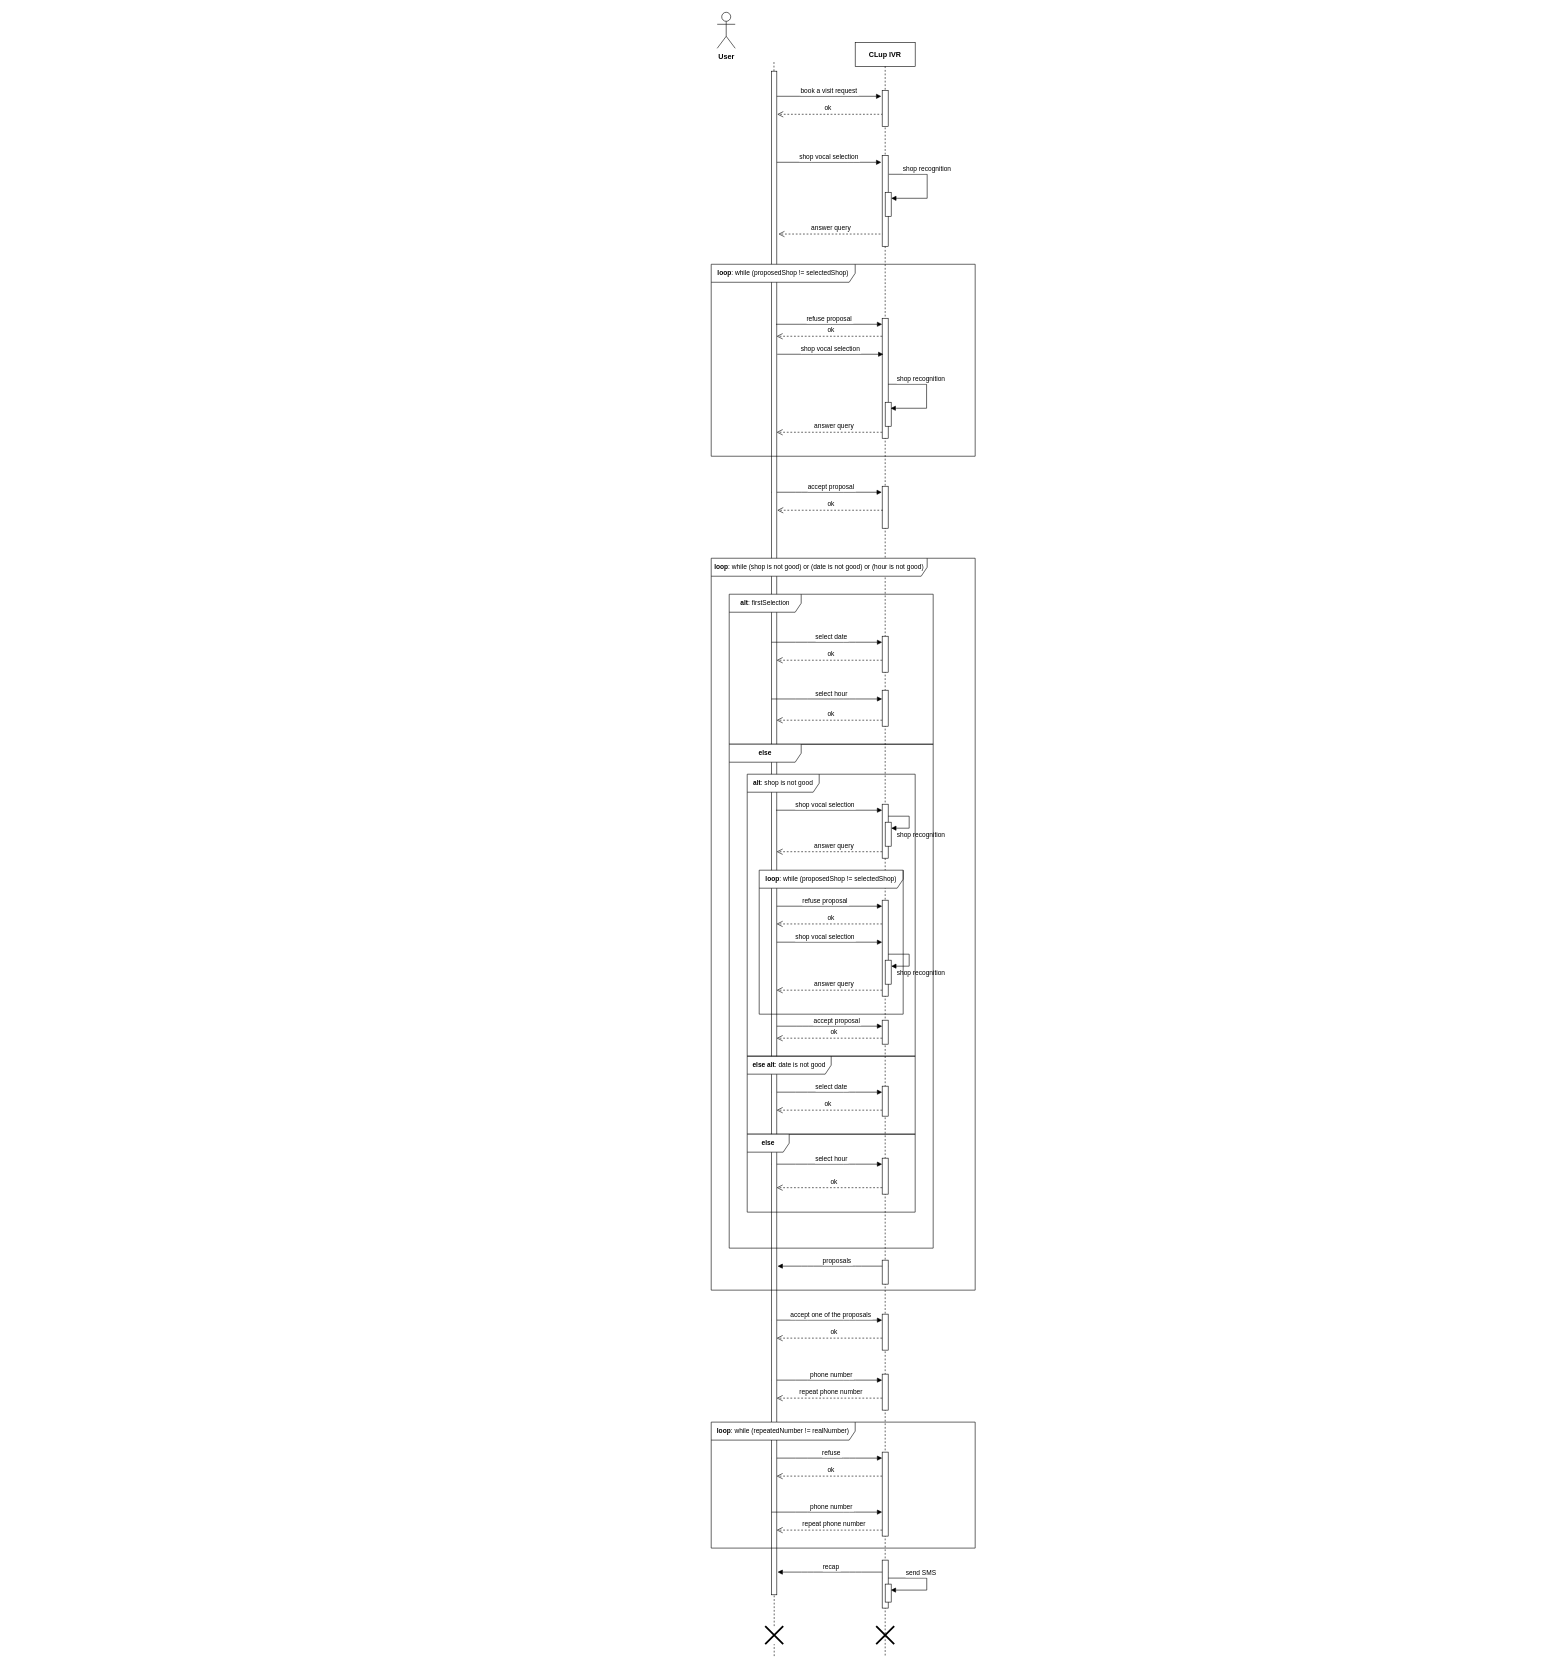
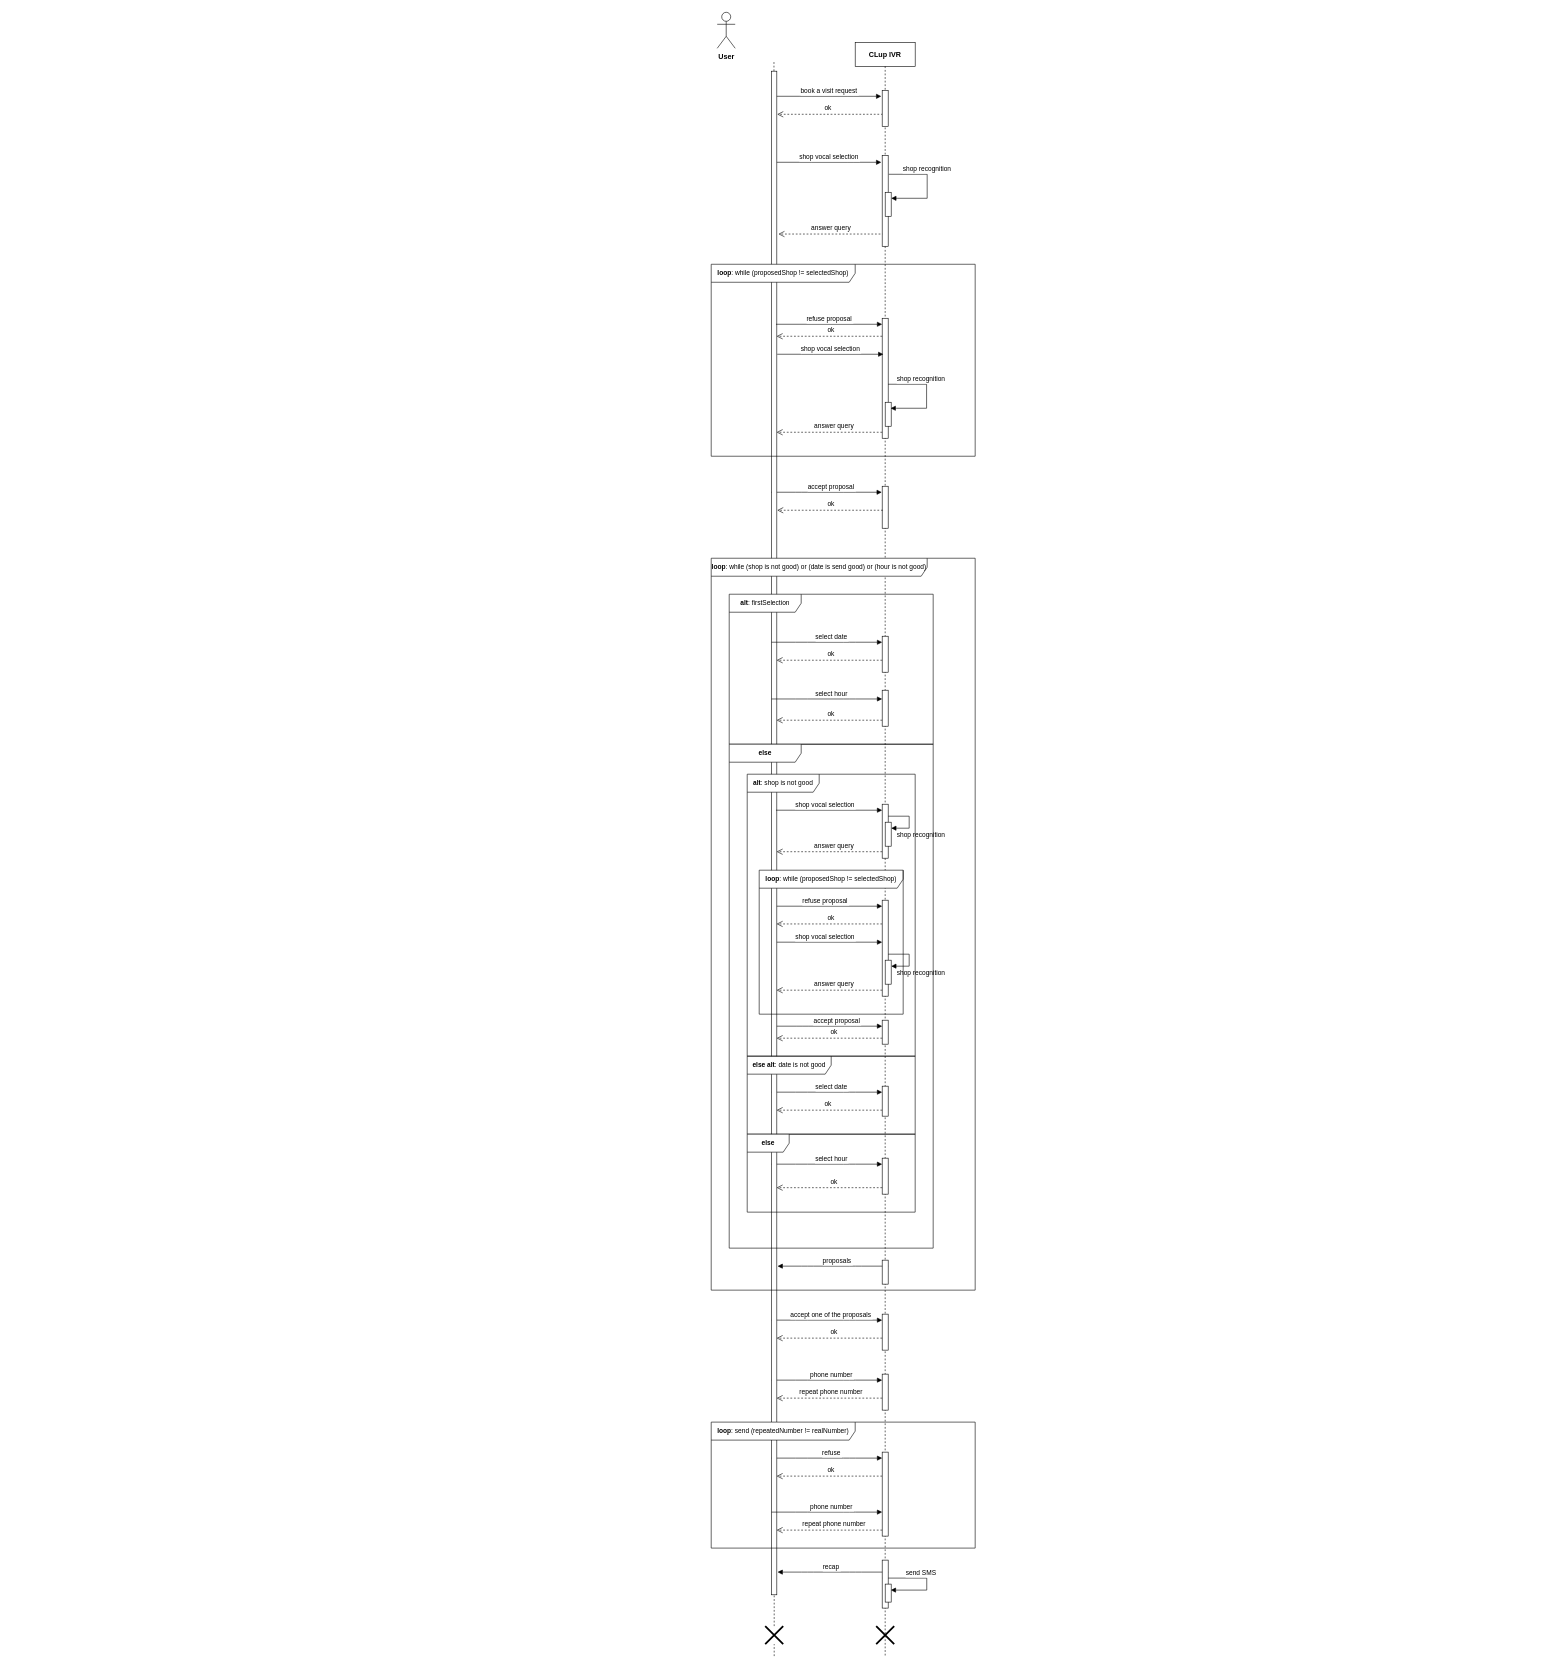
node "loop: while (shop is not good) or (date is not good) or (hour is not good)": label "loop: while (shop is not good) or (date is not good) or (hour is not good)" -> "loop: while (shop is not good) or (date is send good) or (hour is not good)"
node "loop: while (repeatedNumber != realNumber)": label "loop: while (repeatedNumber != realNumber)" -> "loop: send (repeatedNumber != realNumber)"
